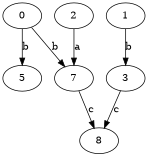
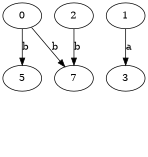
edge "2" -> "7": label "a" -> "b"
edge "1" -> "3": label "b" -> "a"
node "8": removed
